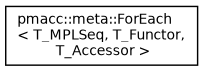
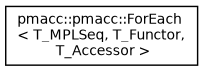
node "pmacc::meta::ForEach < T_MPLSeq, T_Functor, T_Accessor >": label "pmacc::meta::ForEach < T_MPLSeq, T_Functor, T_Accessor >" -> "pmacc::pmacc::ForEach < T_MPLSeq, T_Functor, T_Accessor >"
